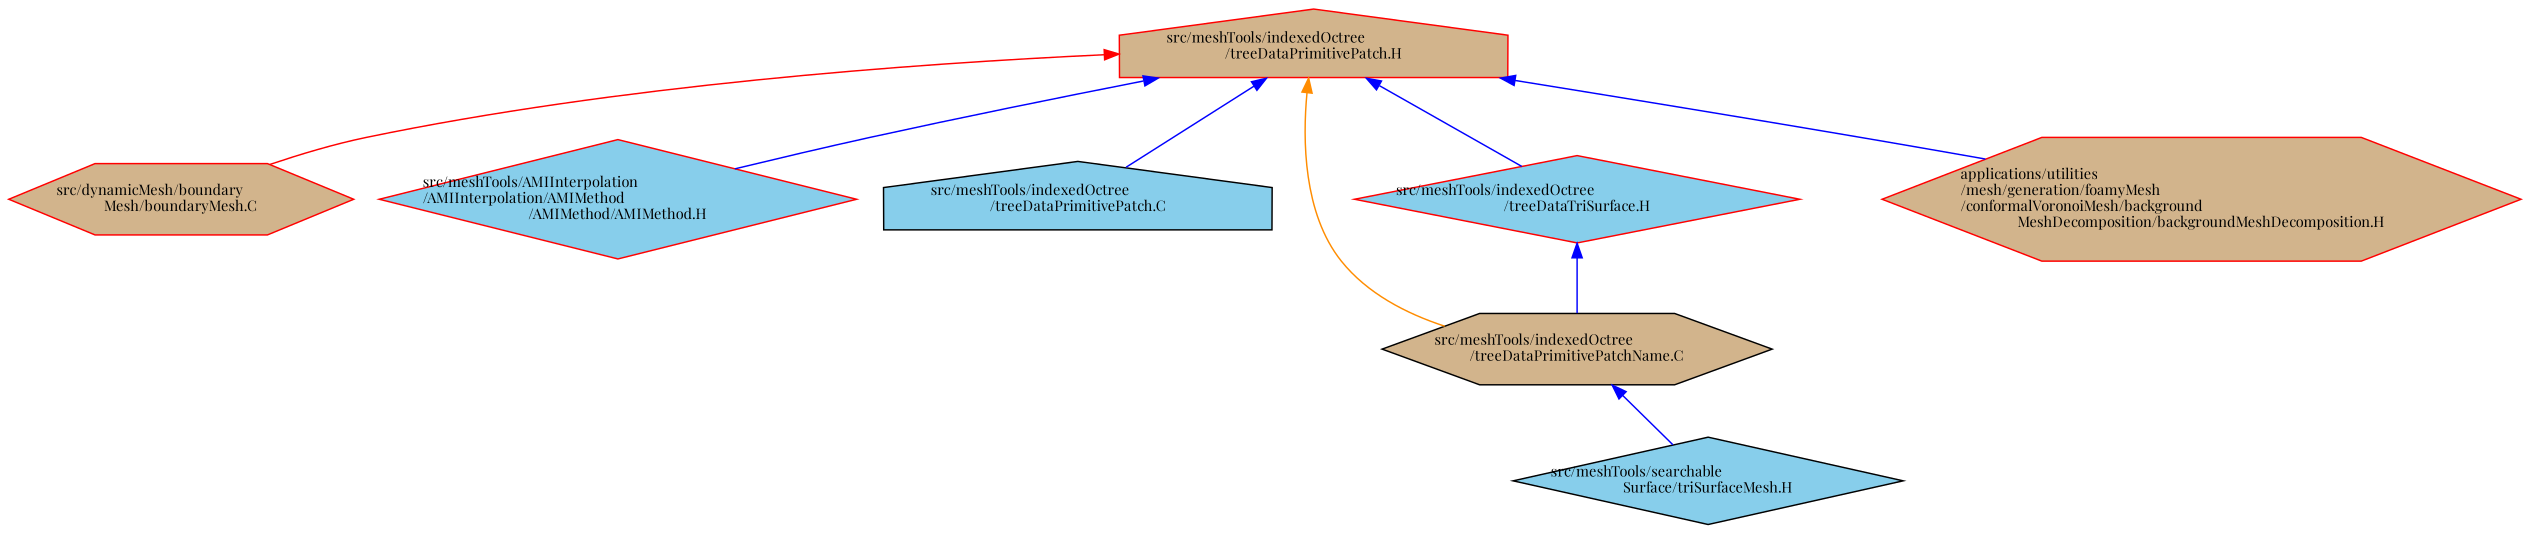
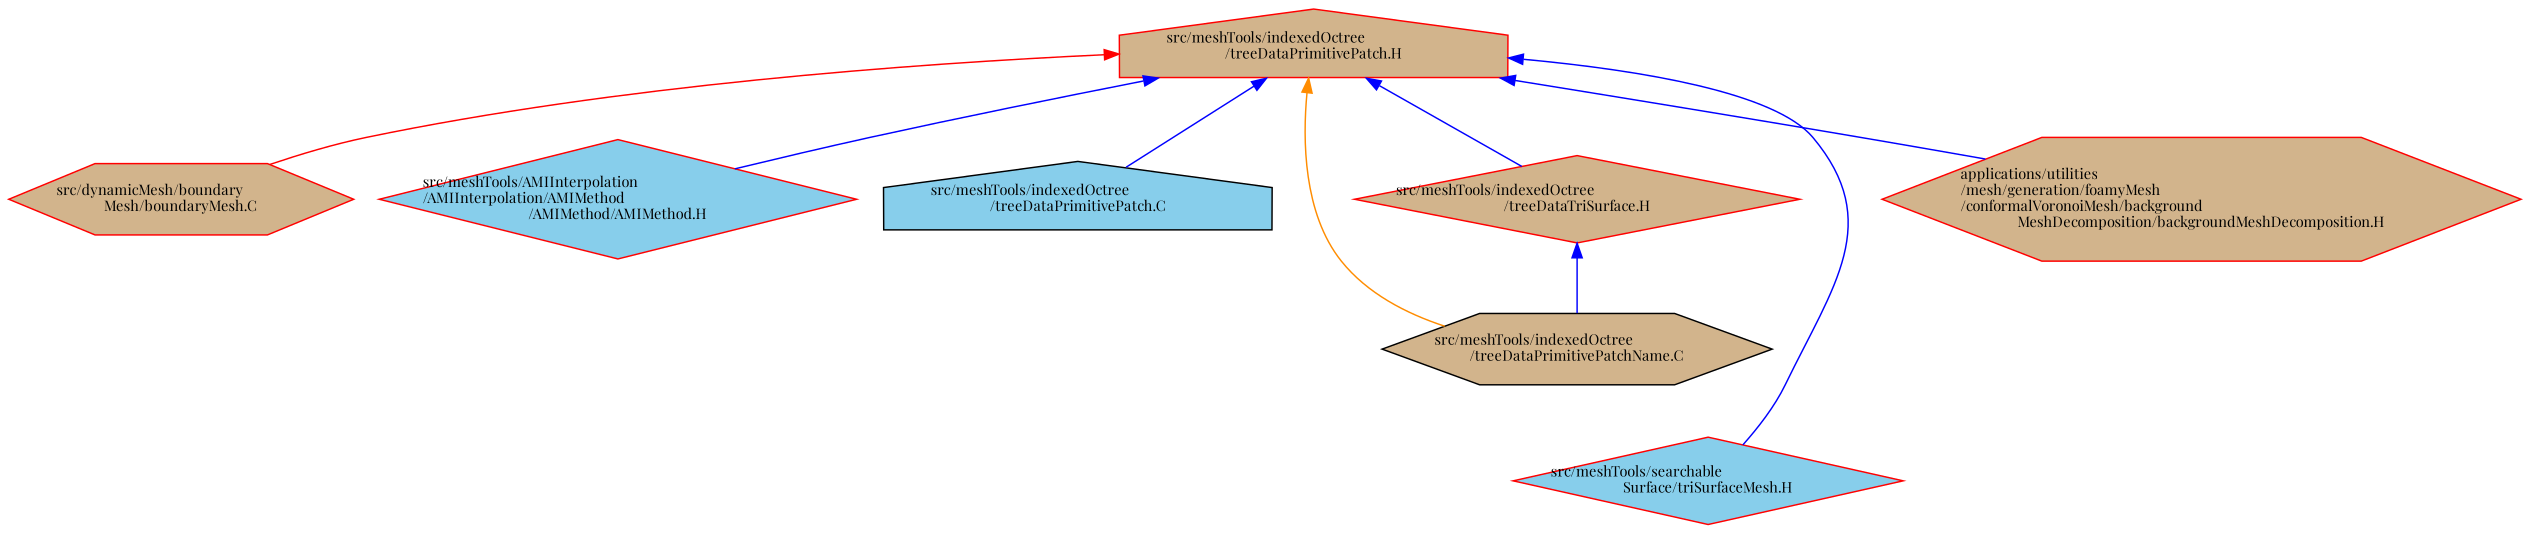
node "src/meshTools/indexedOctree /treeDataTriSurface.H": fillcolor skyblue -> tan
edge "src/meshTools/searchable Surface/triSurfaceMesh.H" -> "src/meshTools/indexedOctree /treeDataPrimitivePatchName.C": now "src/meshTools/searchable Surface/triSurfaceMesh.H" -> "src/meshTools/indexedOctree /treeDataPrimitivePatch.H"
node "src/meshTools/searchable Surface/triSurfaceMesh.H": color black -> red
